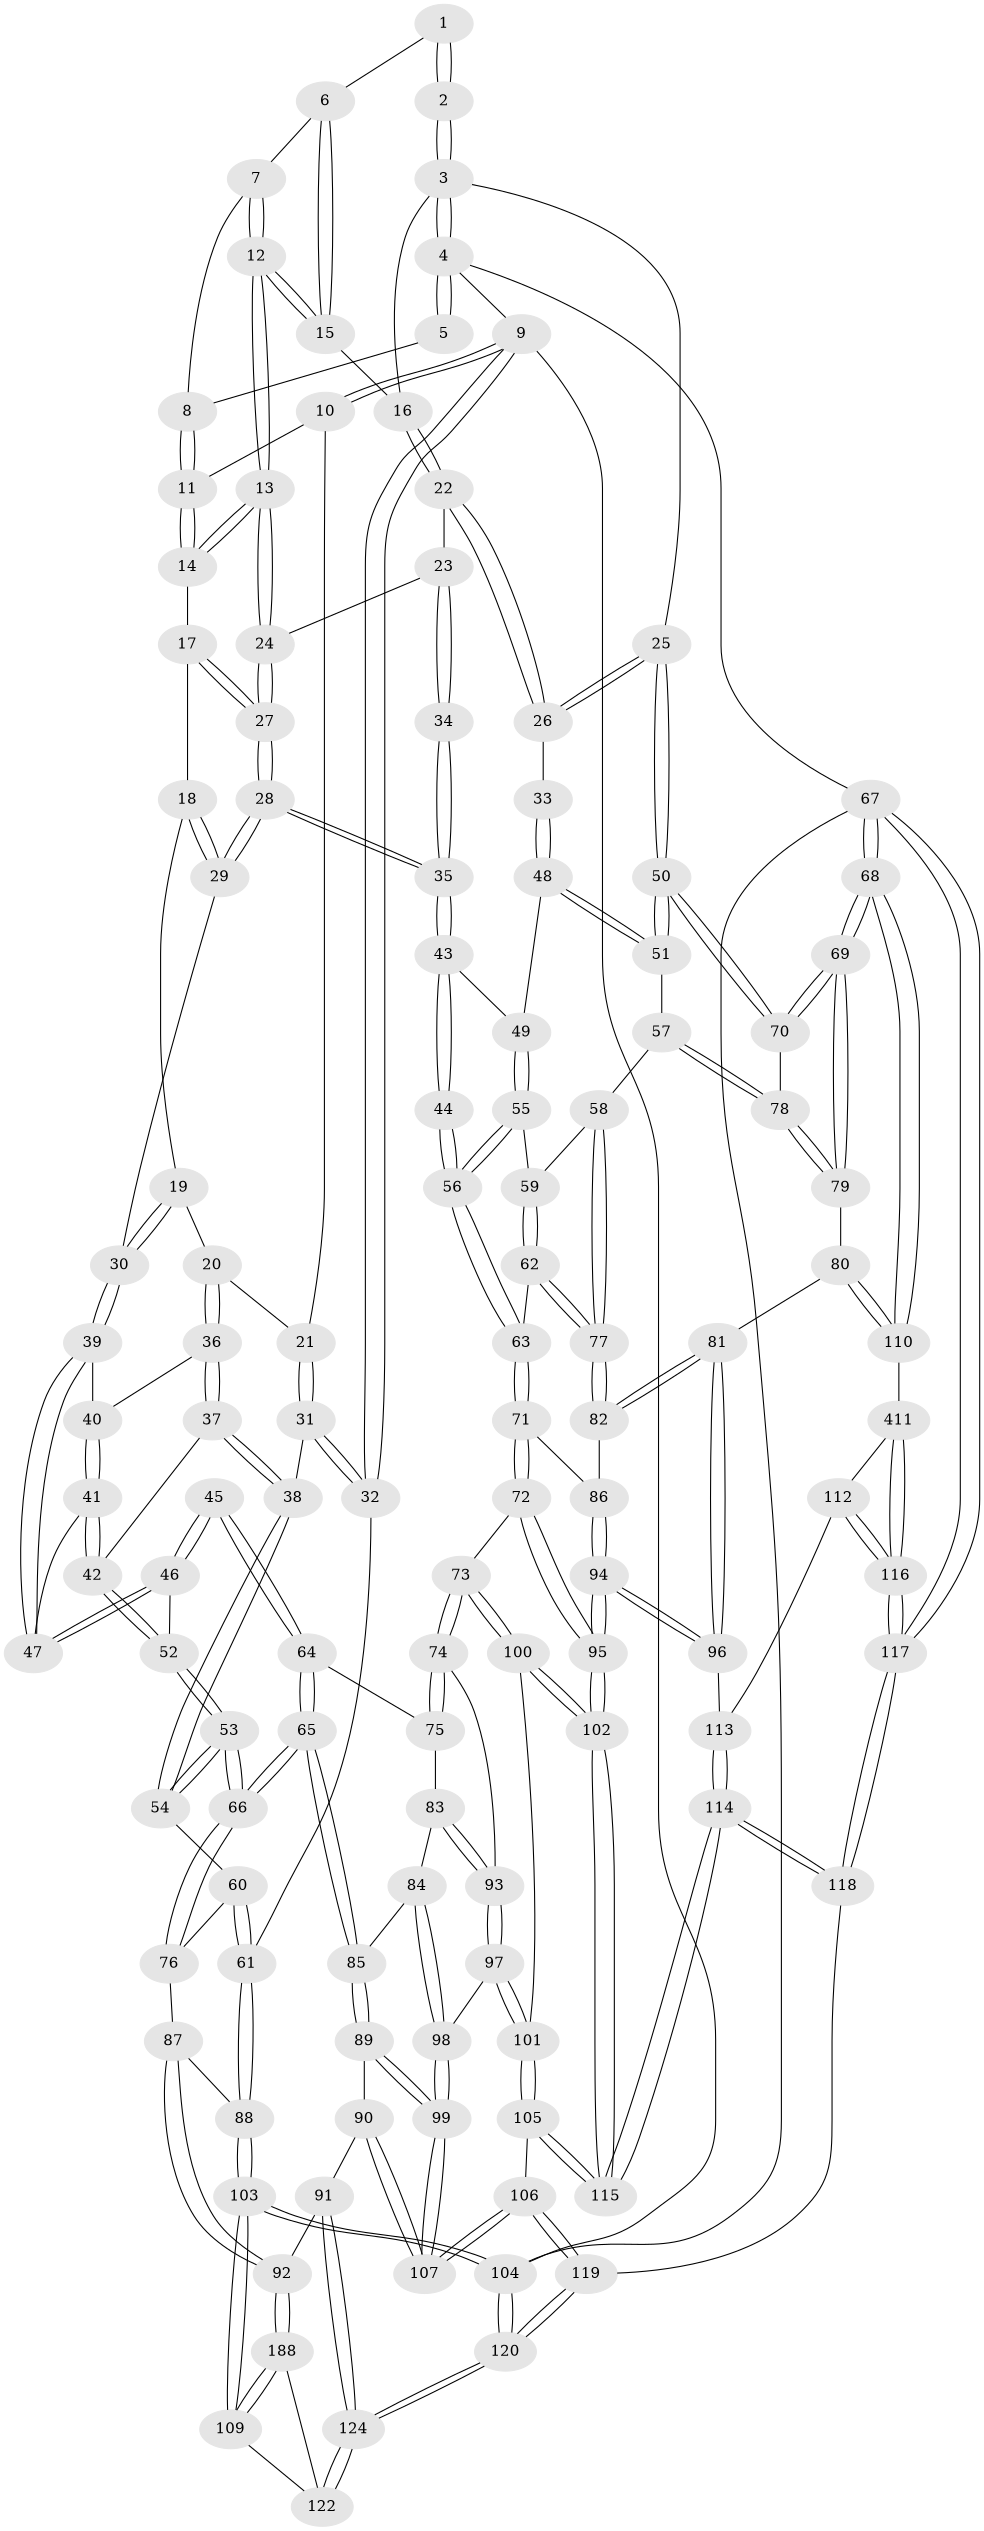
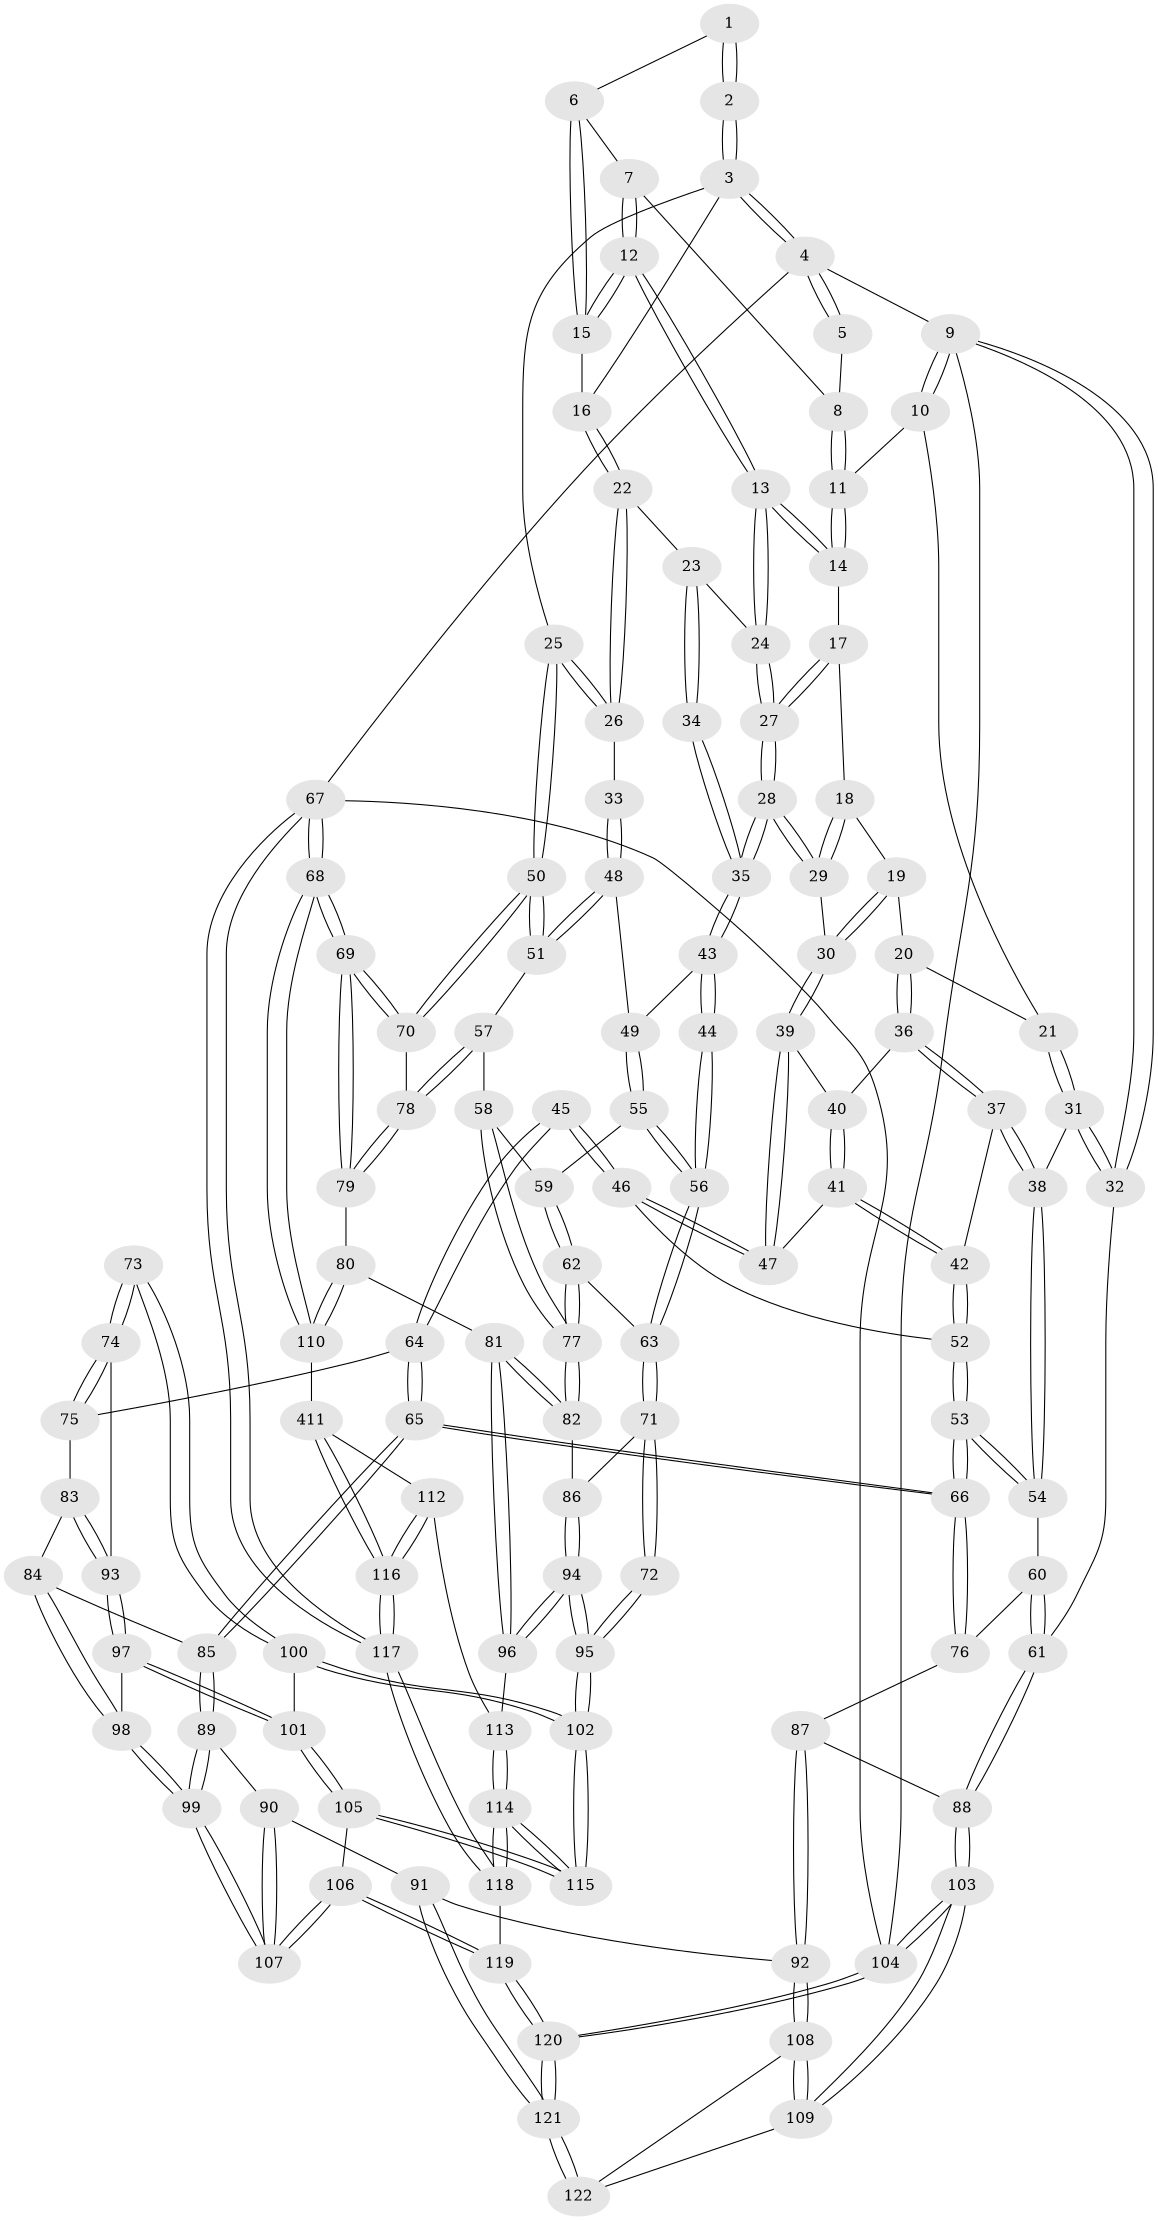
edge "72" -- "73": removed
node "188": label "188" -> "108"
node "124": label "124" -> "121"
